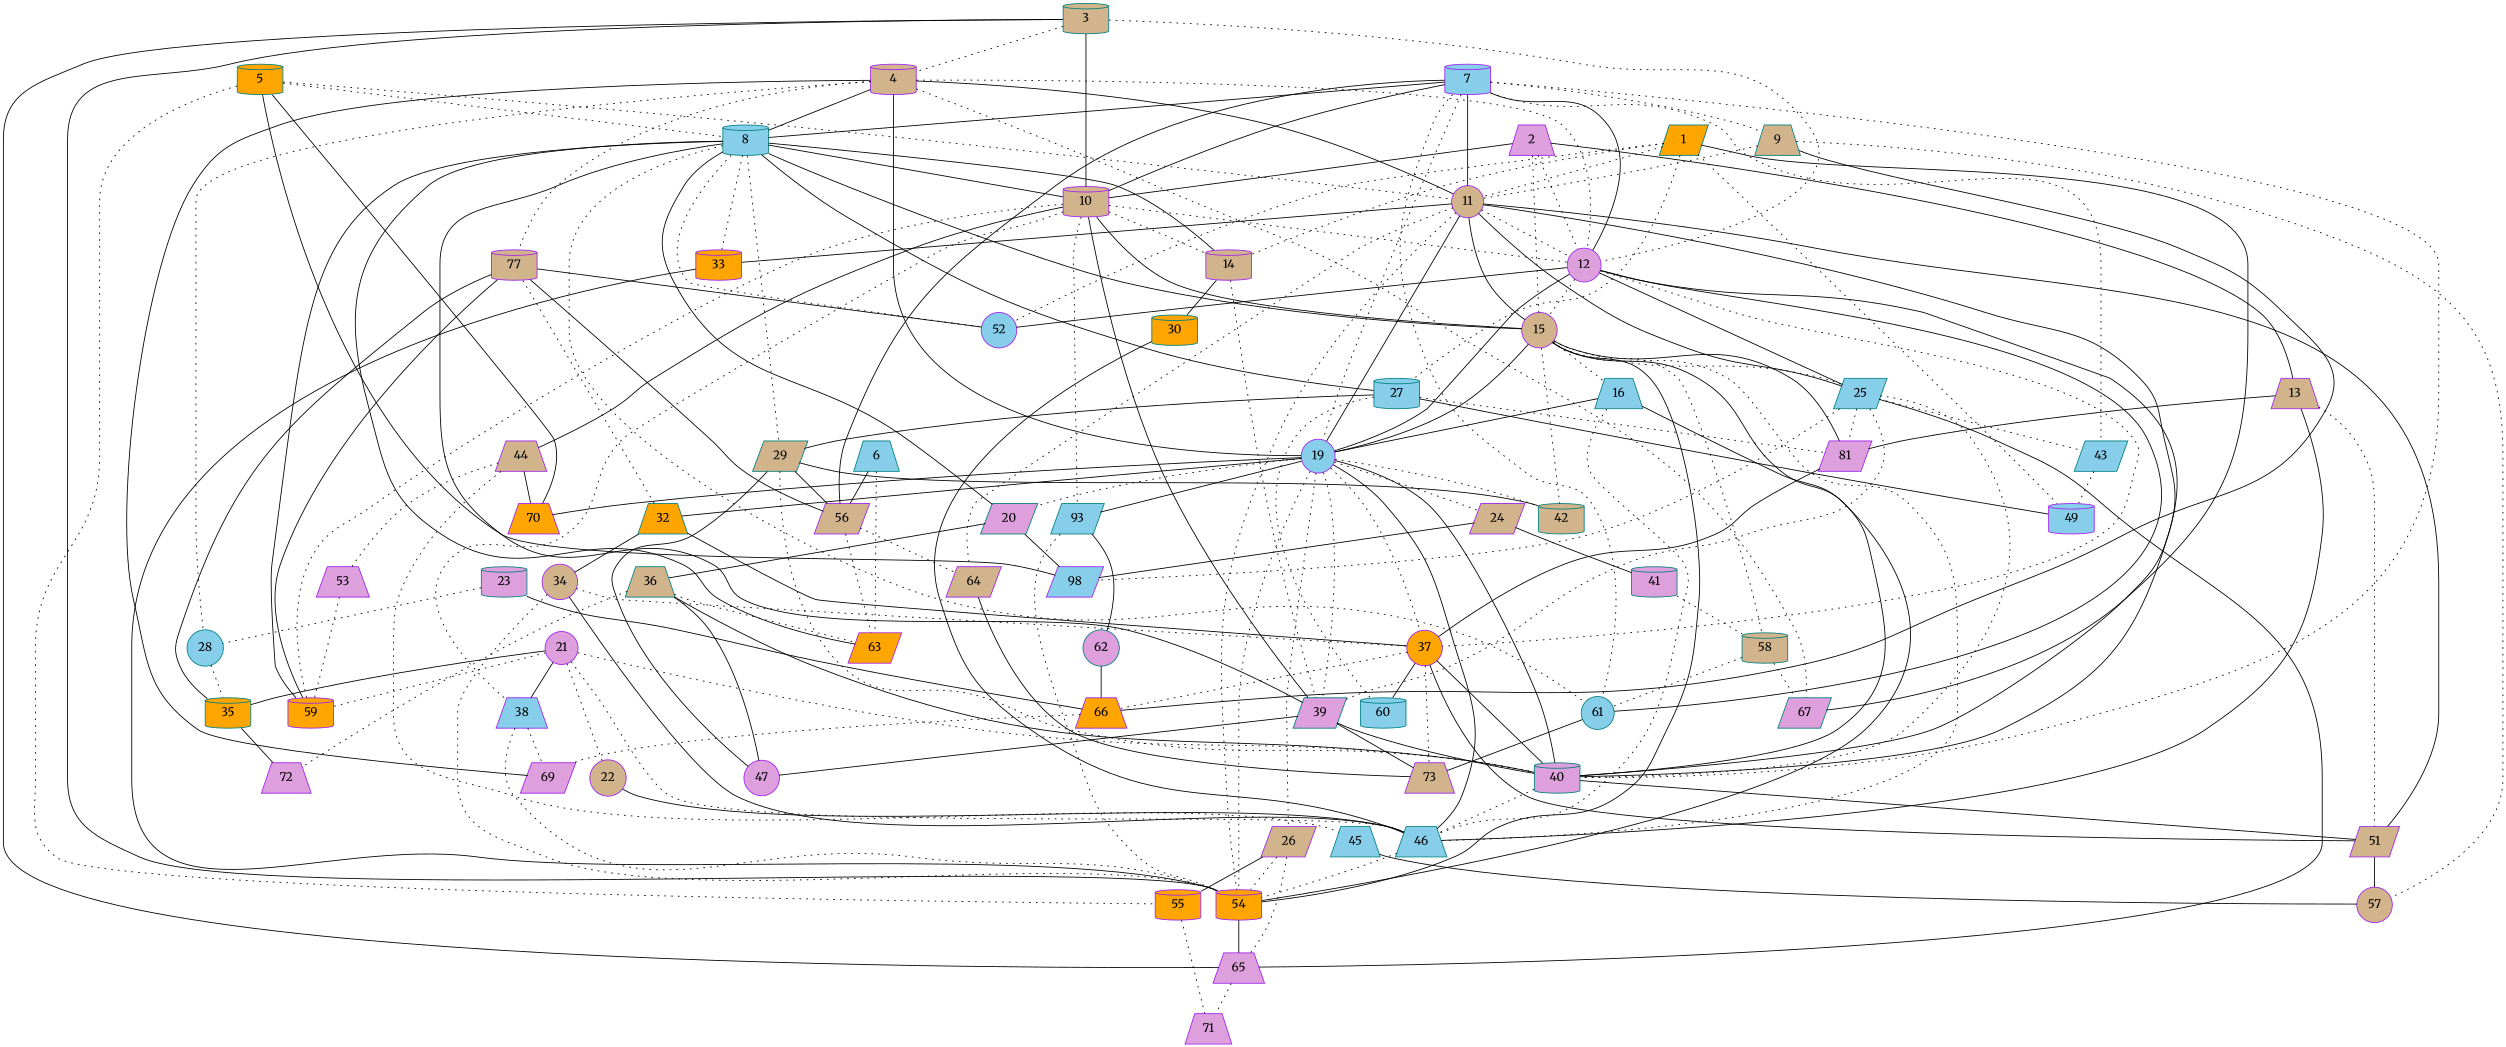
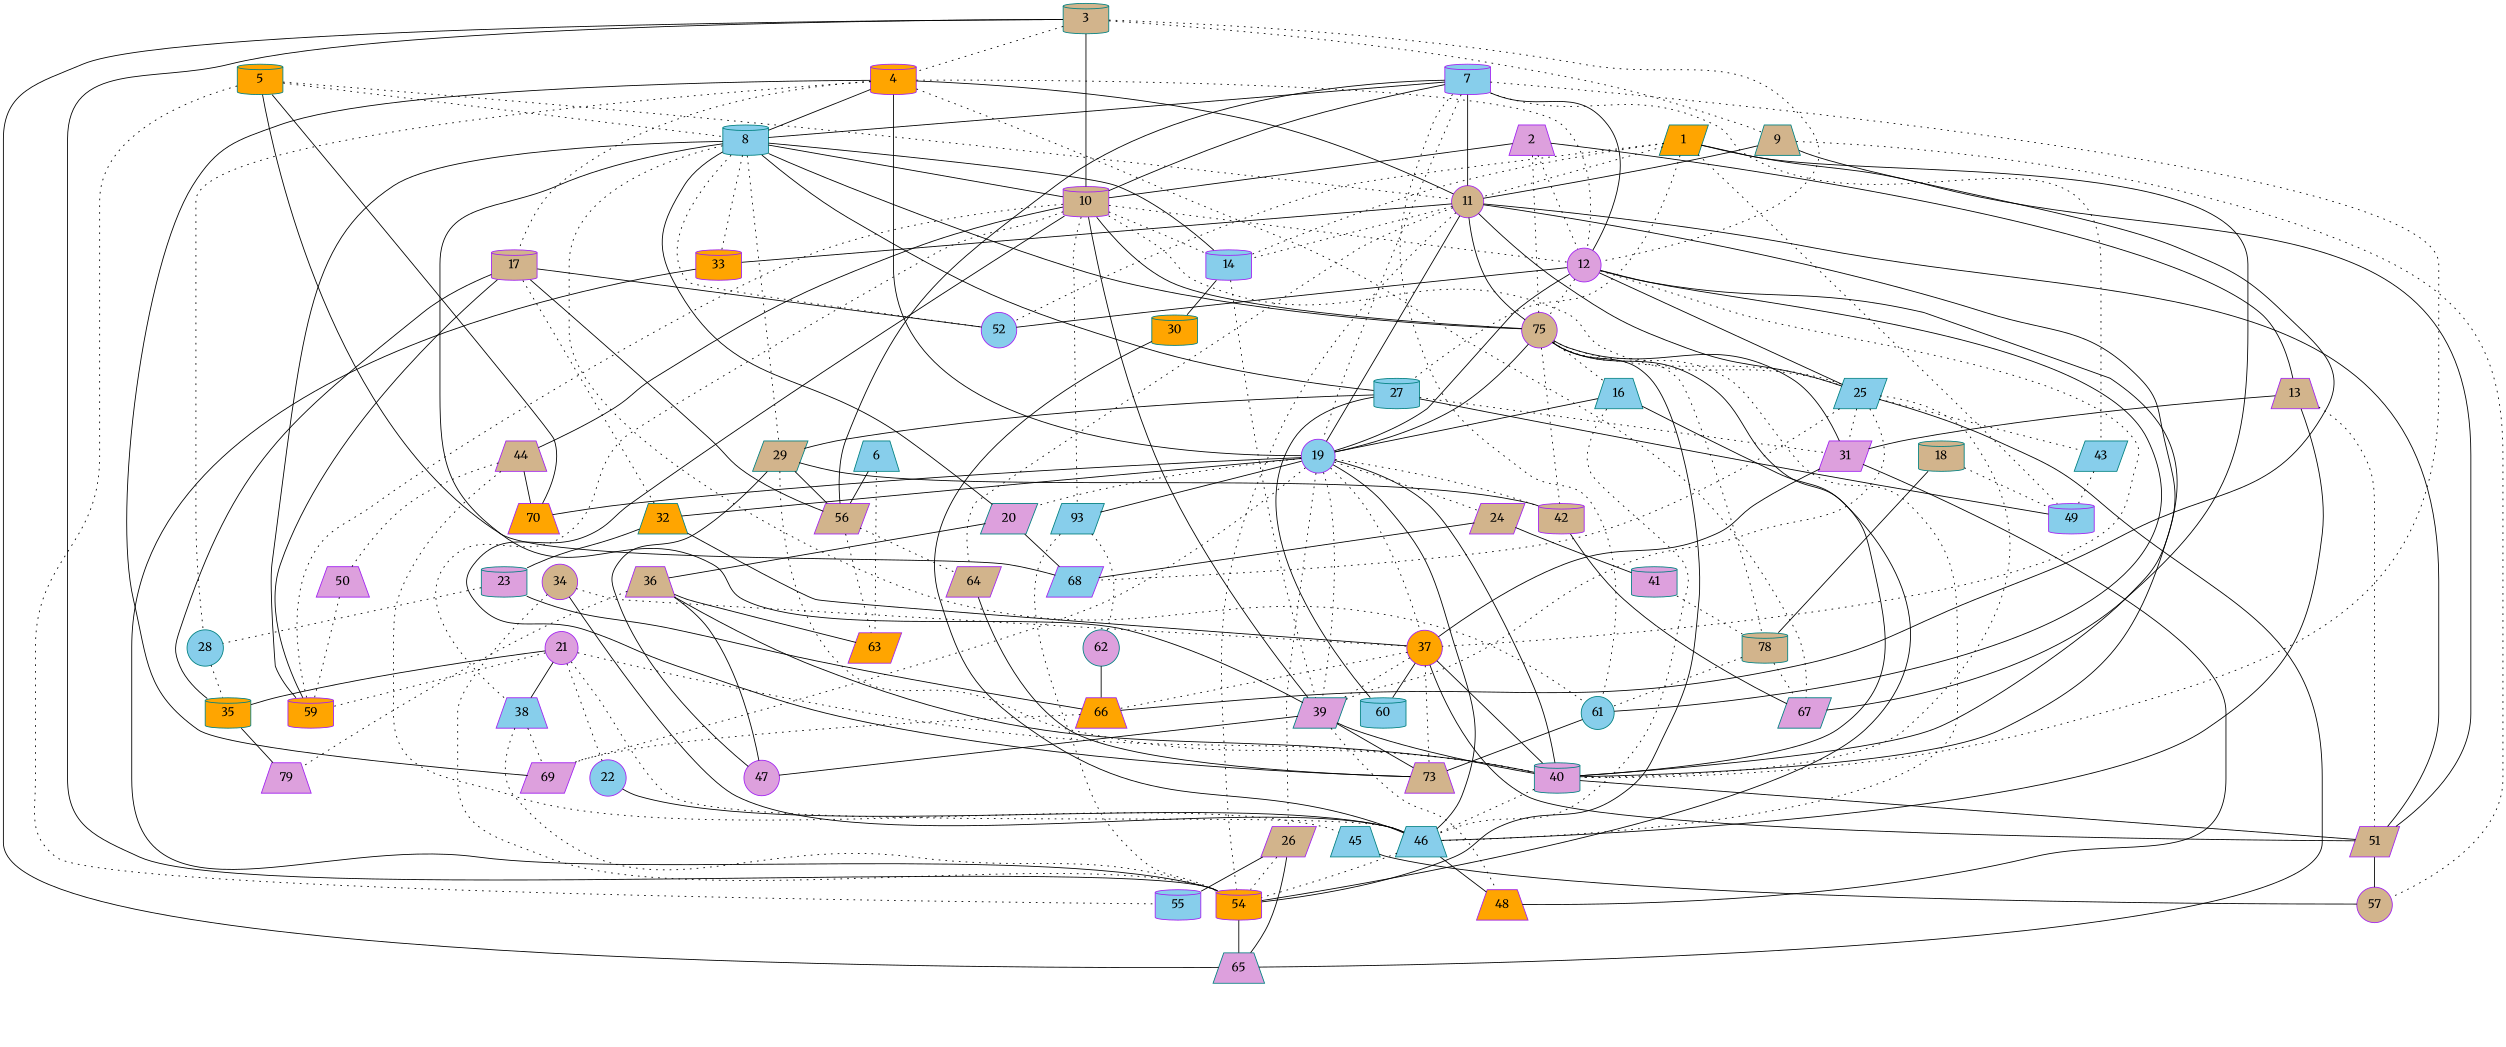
node "4": fillcolor tan -> orange
edge "7" -- "9": now "3" -- "9"
edge "9" -- "11": style dotted -> solid
edge "11" -- "12": now "11" -- "14"
edge "1" -- "51": added
node "77": label "77" -> "17"
node "14": fillcolor tan -> skyblue
edge "10" -- "25": added
node "15": label "15" -> "75"
edge "8" -- "63": removed
node "81": label "81" -> "31"
node "18": added
node "42": color teal -> purple
edge "27" -- "60": style dotted -> solid
edge "32" -- "34": now "32" -- "23"
node "53": label "53" -> "50"
node "36": color teal -> purple
node "98": label "98" -> "68"
edge "93" -- "62": style solid -> dotted
edge "36" -- "63": style dotted -> solid
edge "42" -- "67": added
edge "10" -- "73": added
node "58": label "58" -> "78"
edge "19" -- "54": now "19" -- "69"
edge "37" -- "39": added
node "72": label "72" -> "79"
node "22": fillcolor tan -> skyblue
node "55": fillcolor orange -> skyblue
node "48": added
edge "26" -- "65": style dotted -> solid
node "65": color purple -> teal
node "71": removed
